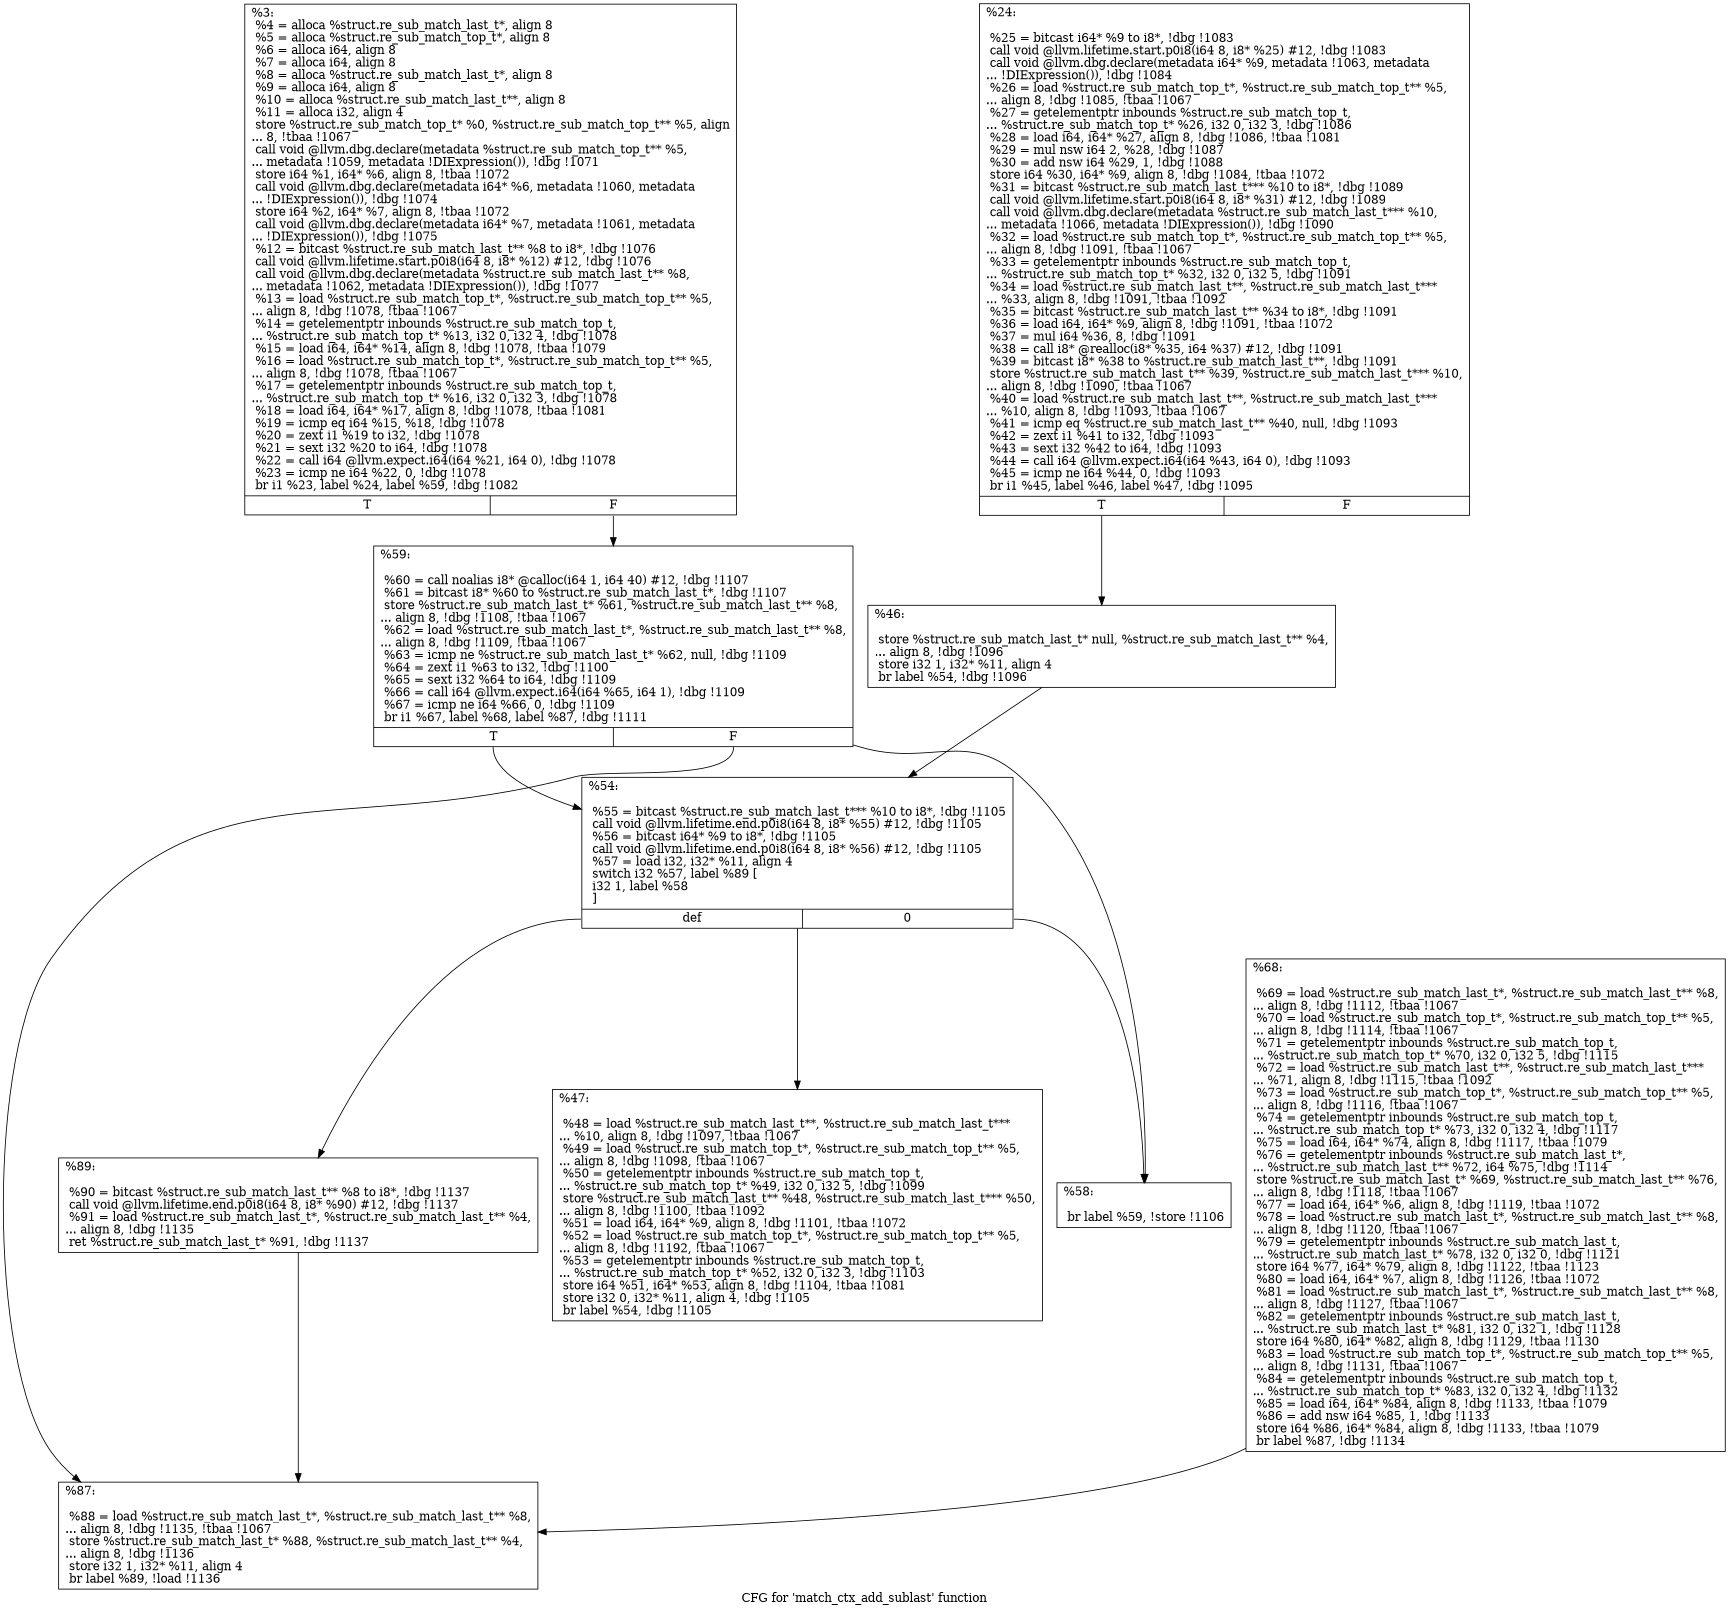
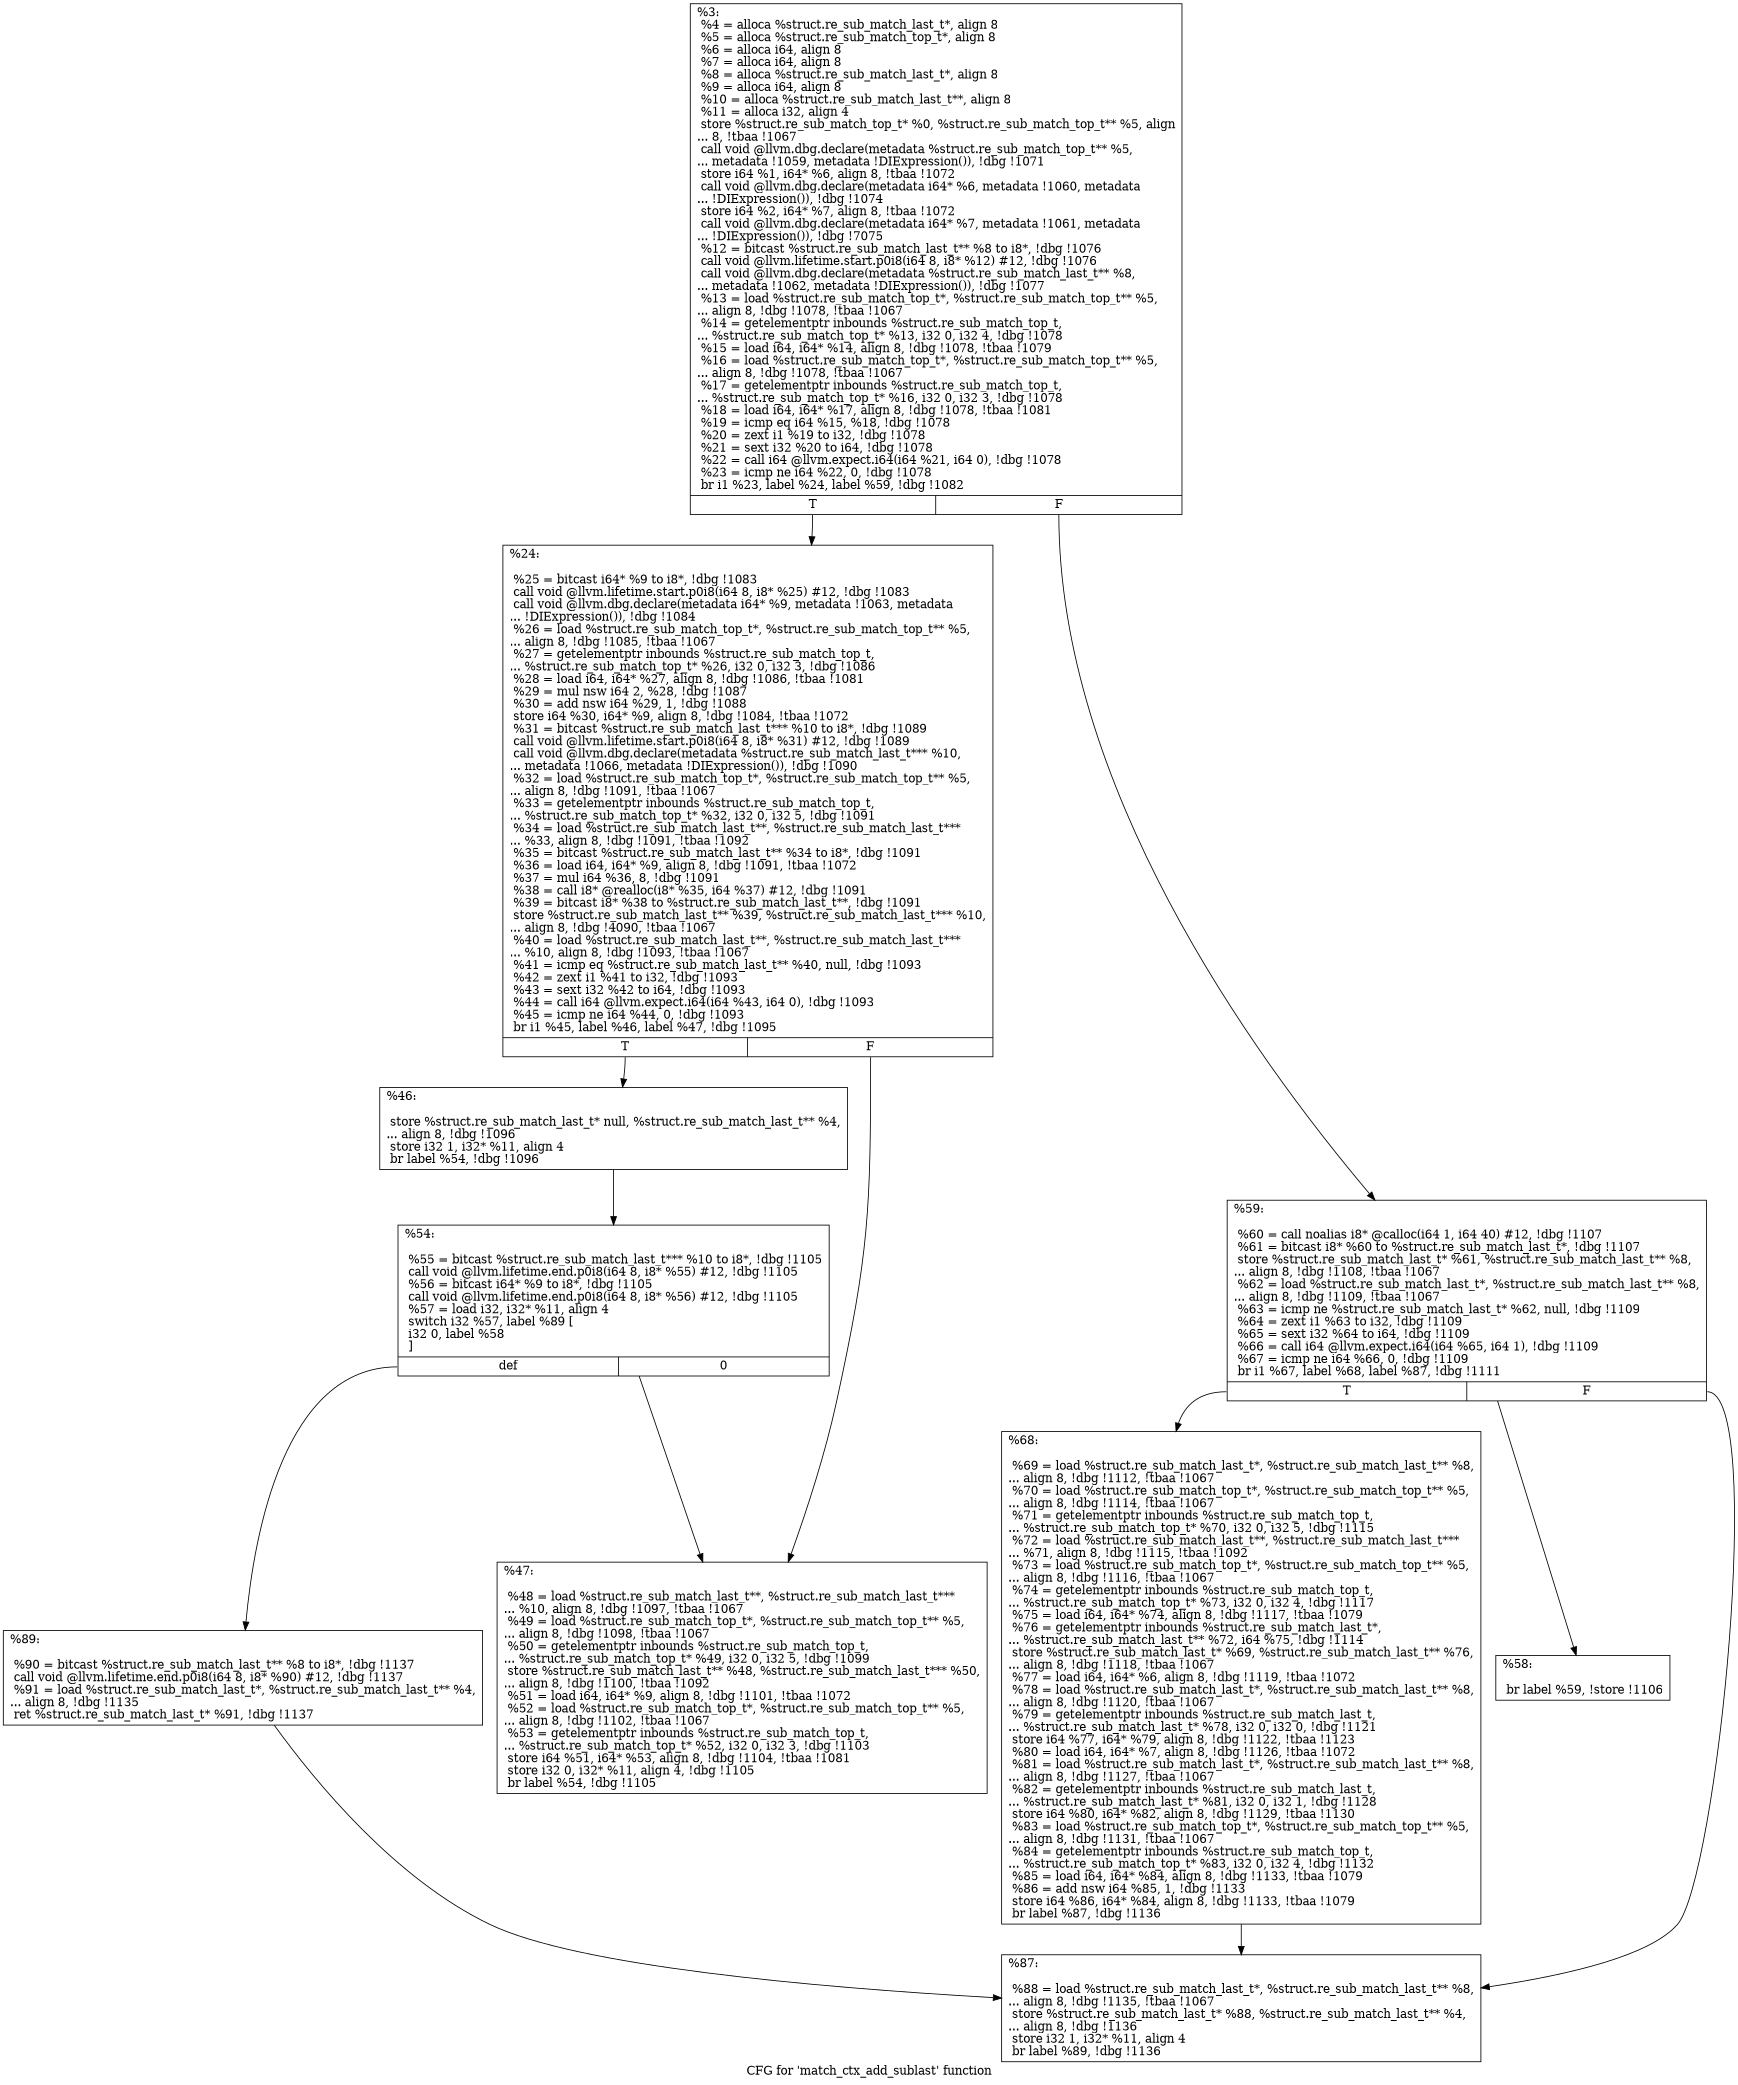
node "%3:": text "... !DIExpression()), !dbg !1075" -> "... !DIExpression()), !dbg !7075"
node "%24:": text "... align 8, !dbg !1090, !tbaa !1067" -> "... align 8, !dbg !4090, !tbaa !1067"
edge "%3:" -> "%24:": added
node "%59:": text "%64 = zext i1 %63 to i32, !dbg !1100" -> "%64 = zext i1 %63 to i32, !dbg !1109"
edge "%59:" -> "%54:": now "%59:" -> "%68:"
node "%54:": text "i32 1, label %58" -> "i32 0, label %58"
edge "%54:" -> "%58:": removed
node "%47:": text "... align 8, !dbg !1192, !tbaa !1067" -> "... align 8, !dbg !1102, !tbaa !1067"
edge "%24:" -> "%47:": added
node "%68:": text "br label %87, !dbg !1134" -> "br label %87, !dbg !1136"
node "%87:": text "br label %89, !load !1136" -> "br label %89, !dbg !1136"
